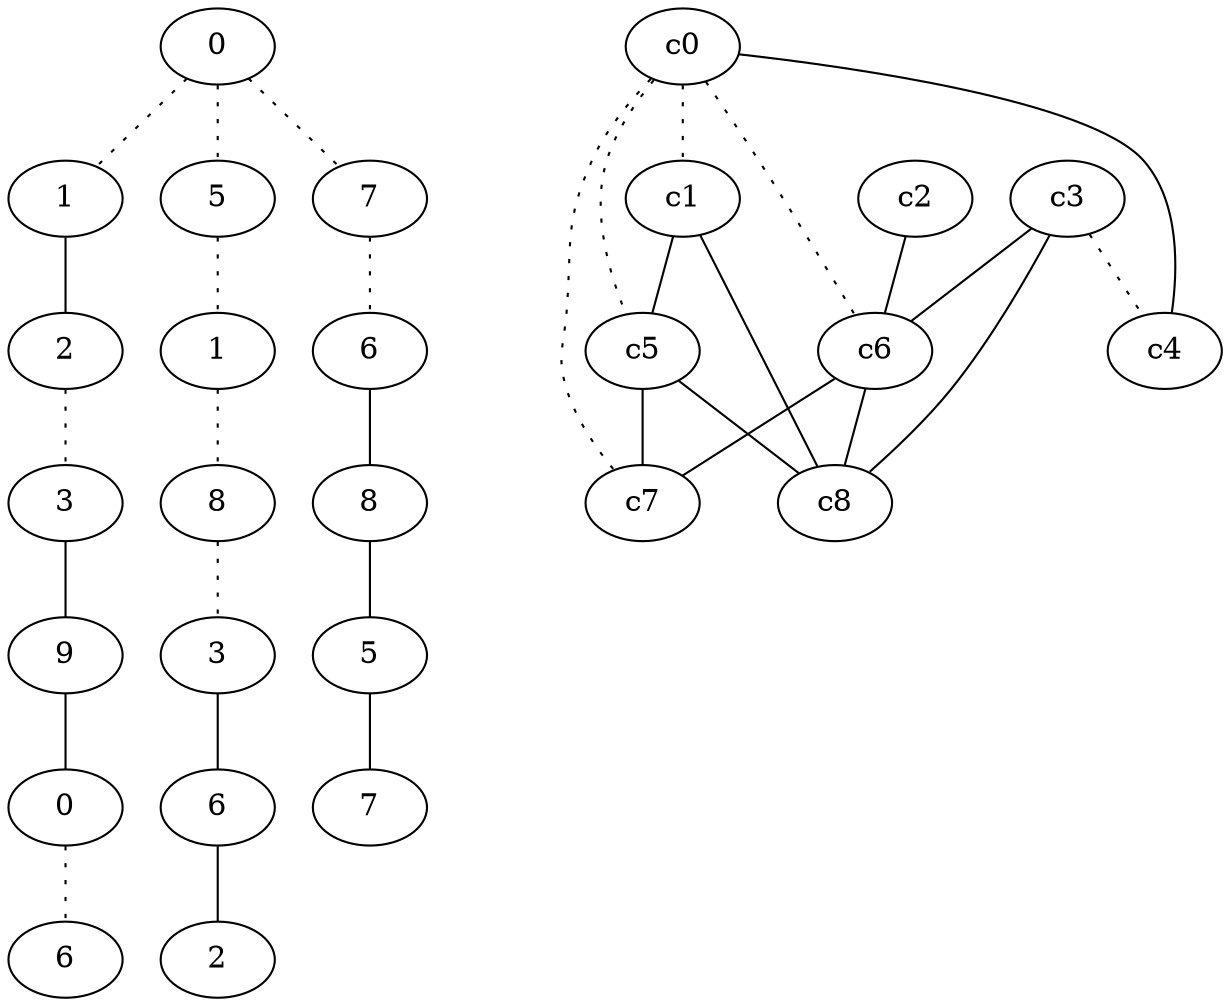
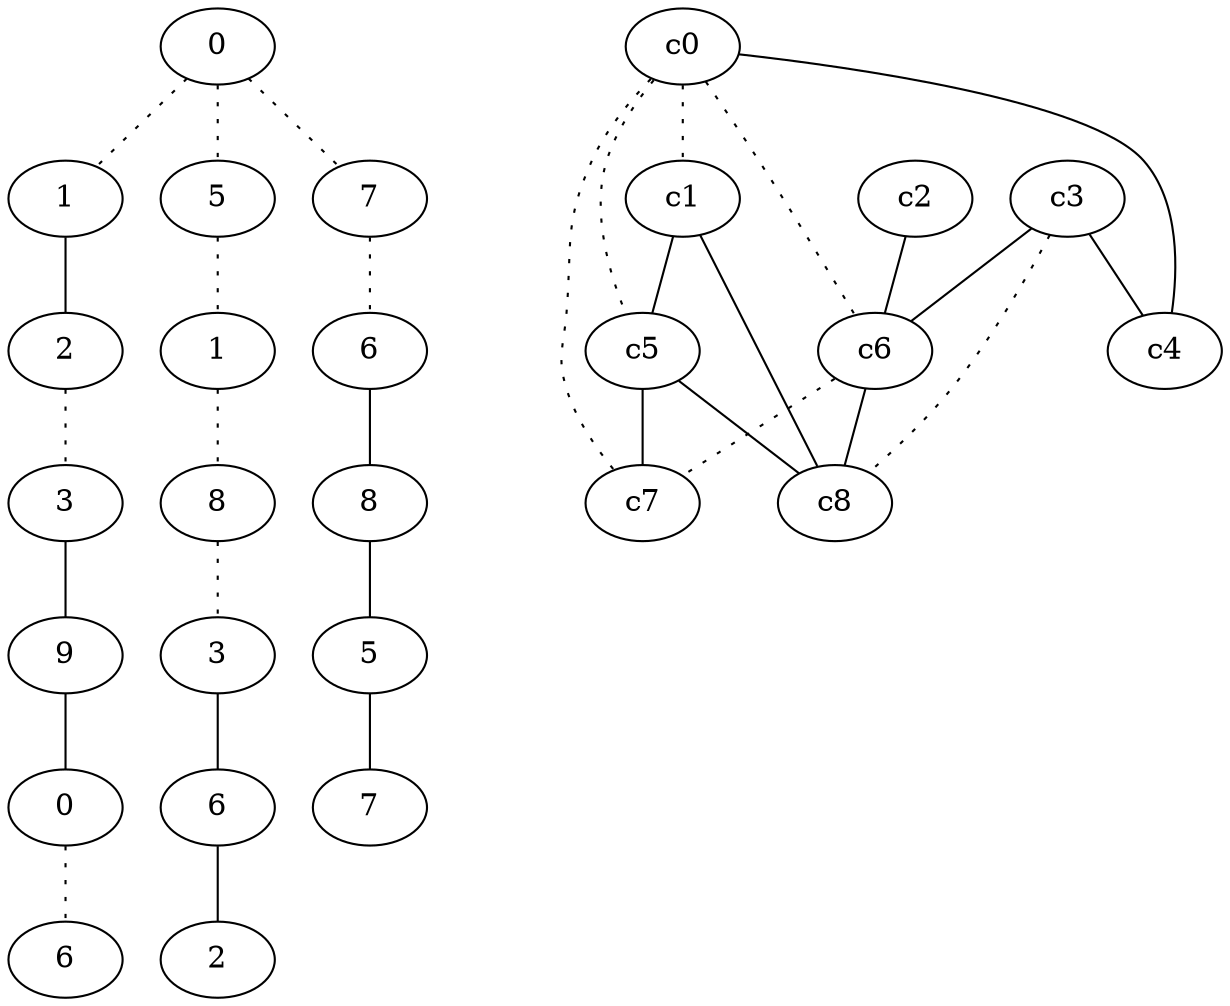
edge "c3" -- "c4": style dotted -> solid
edge "c3" -- "c8": style solid -> dotted
edge "c6" -- "c7": style solid -> dotted
